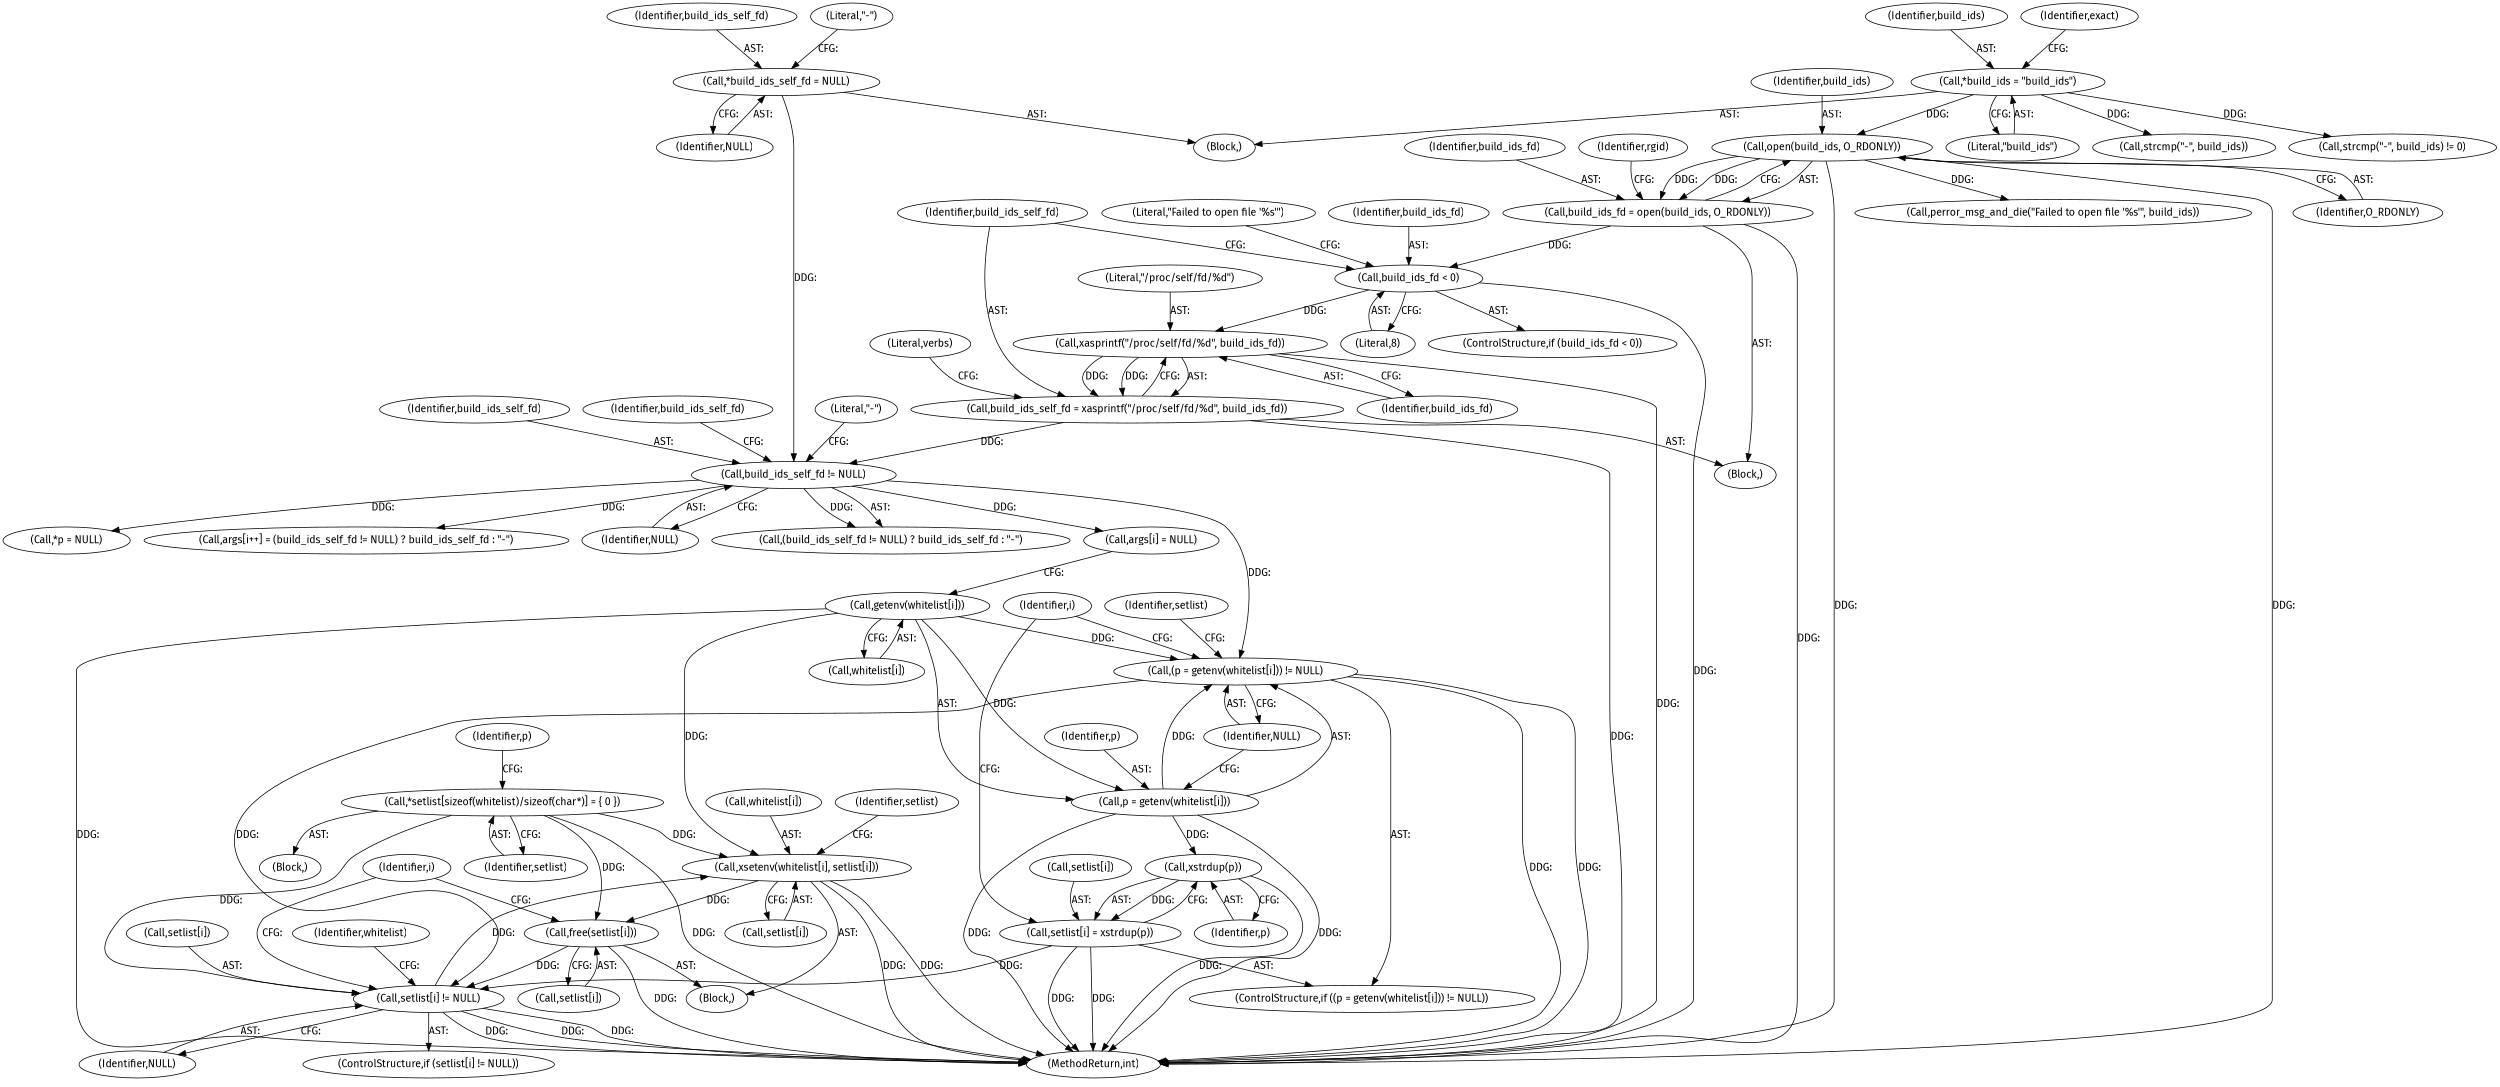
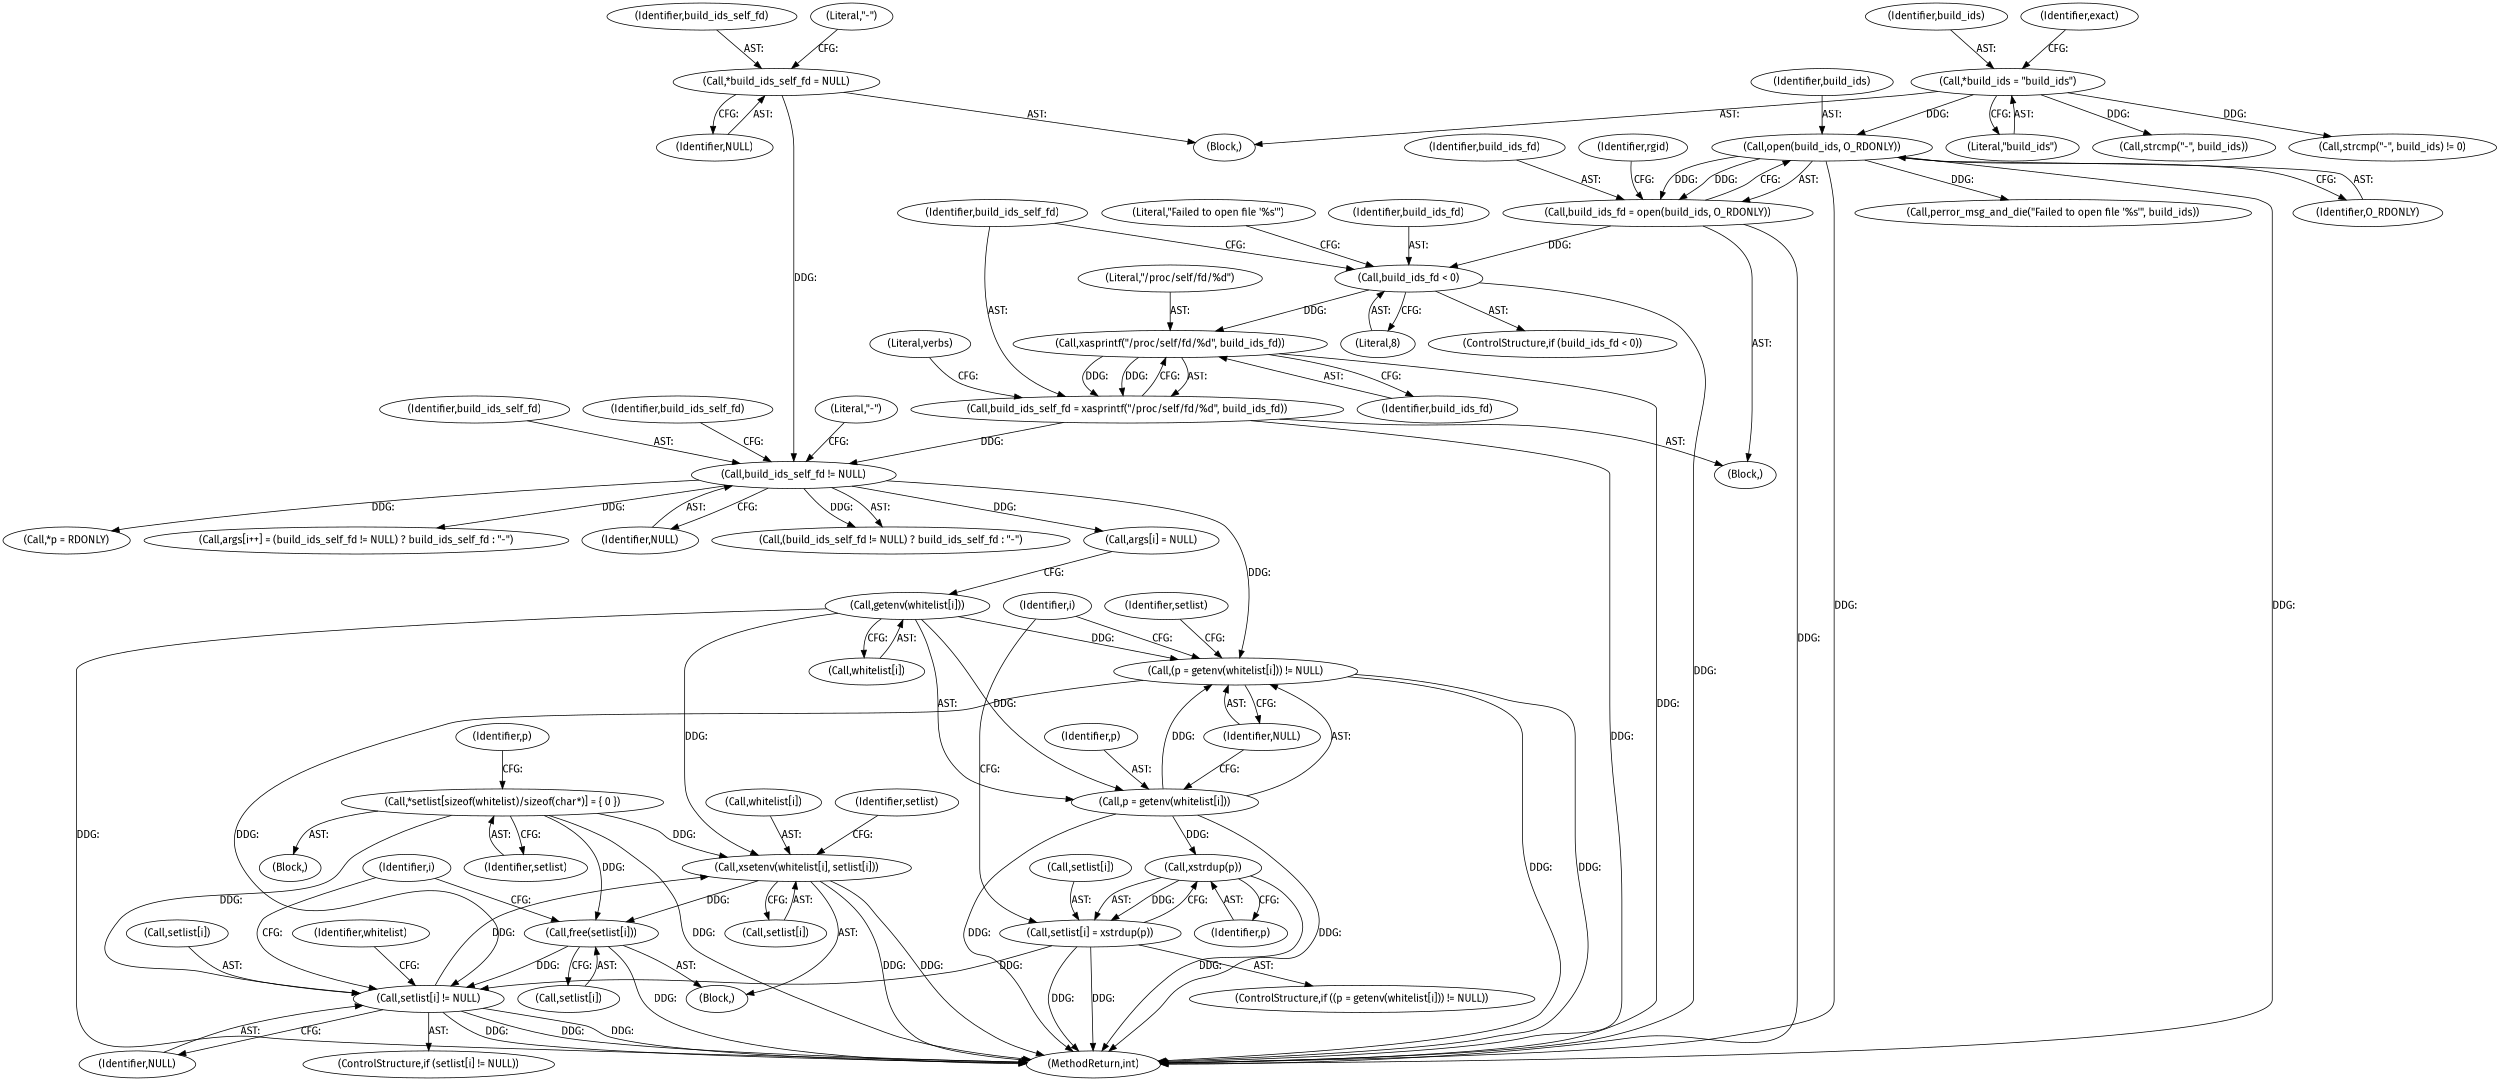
node "(Call,*p = NULL)": label "(Call,*p = NULL)" -> "(Call,*p = RDONLY)"
edge "(Call,(p = getenv(whitelist[i])) != NULL)" -> "(ControlStructure,if ((p = getenv(whitelist[i])) != NULL))": removed, label "AST:"
